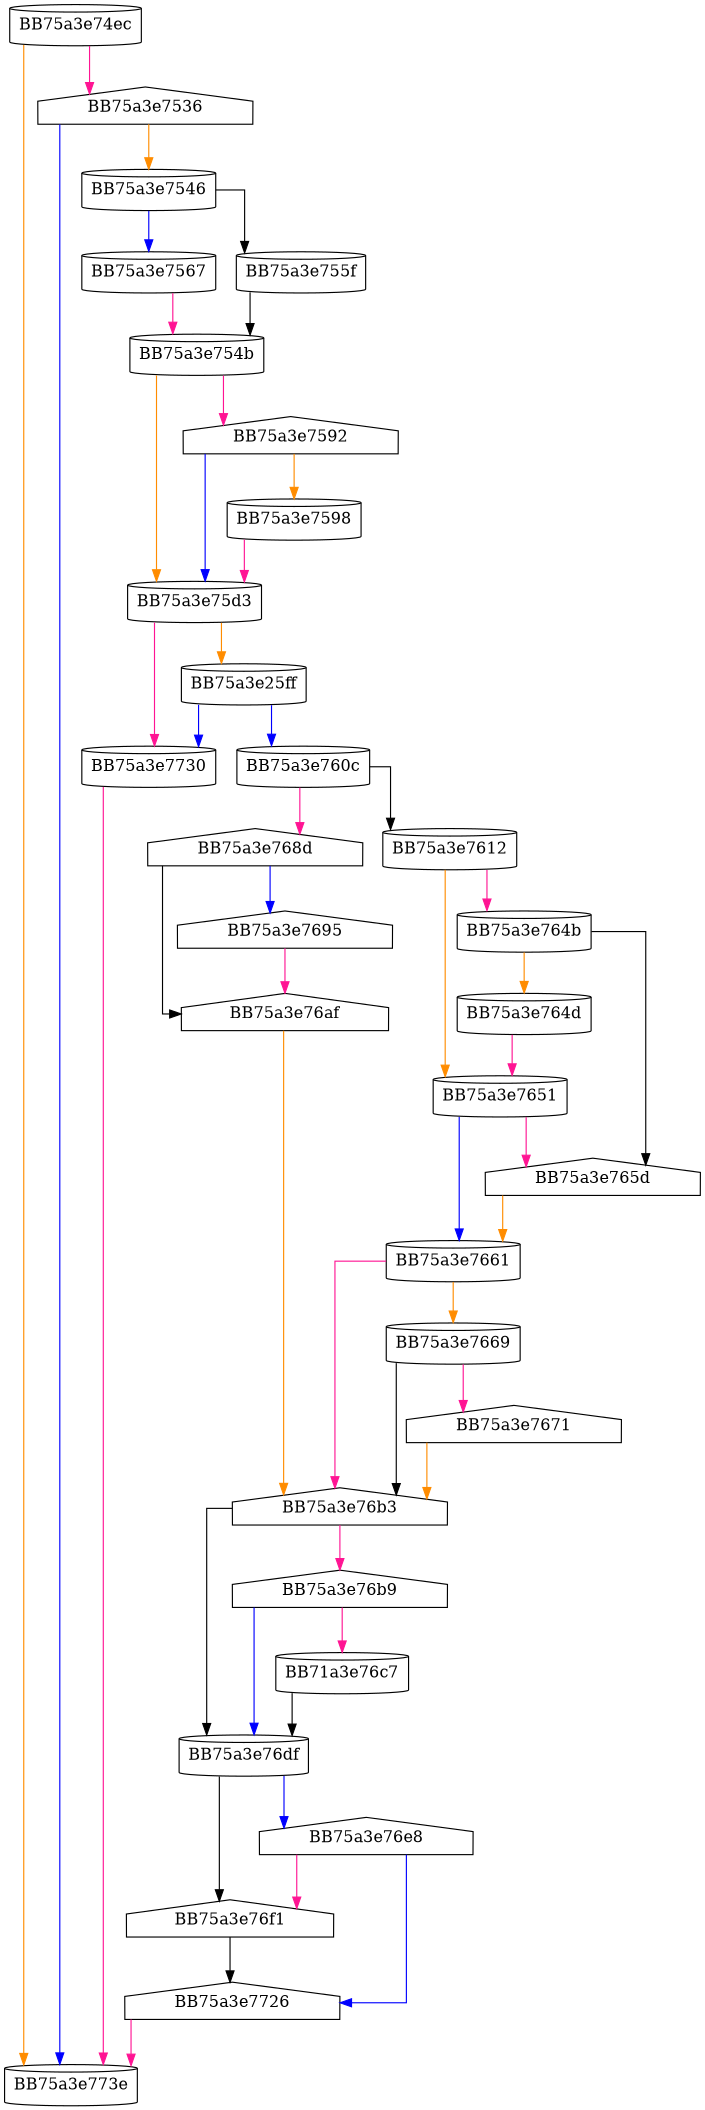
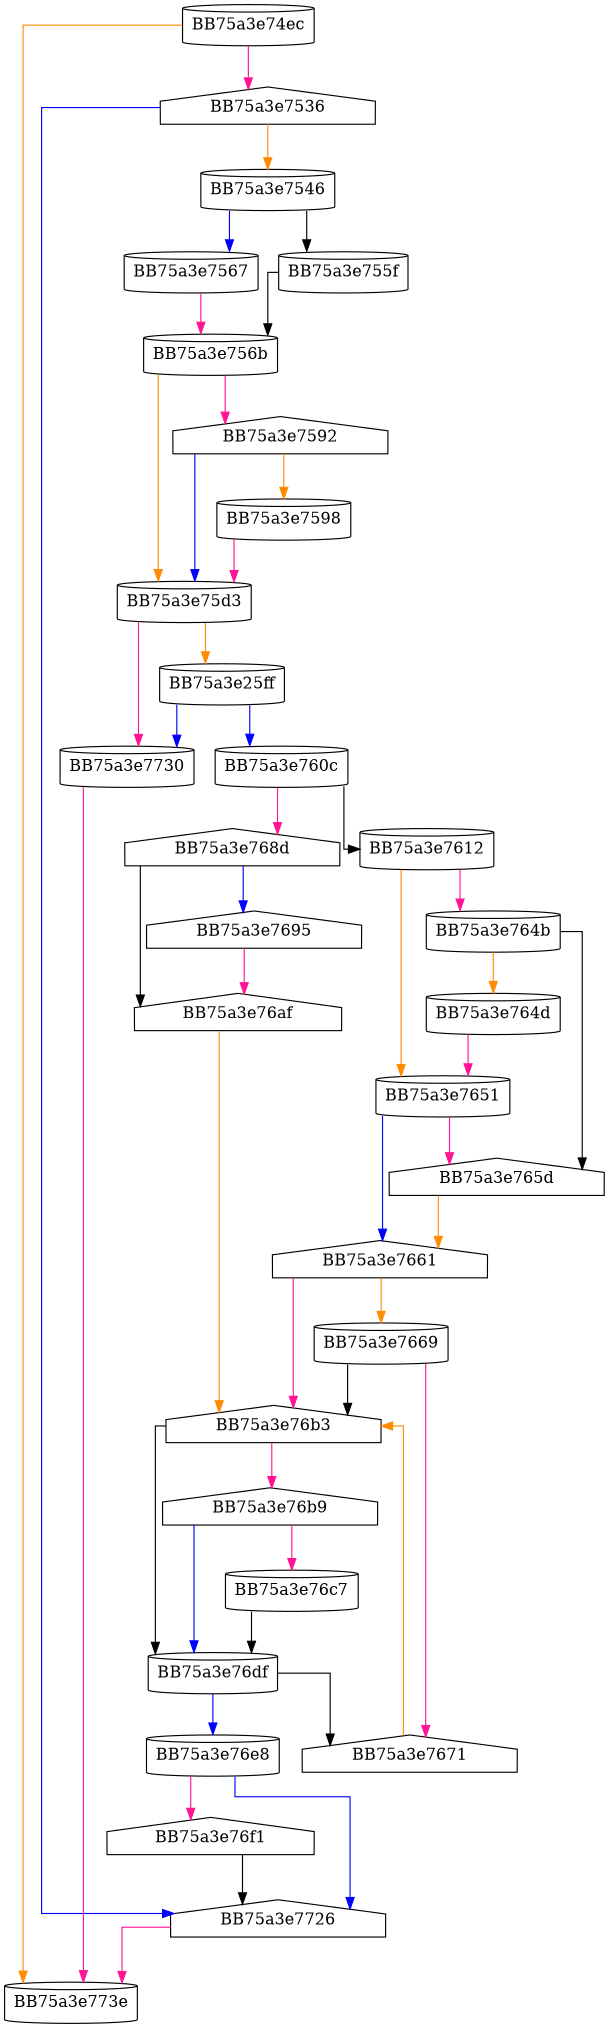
node "BB75a3e754b": label "BB75a3e754b" -> "BB75a3e756b"
edge "BB75a3e7536" -> "BB75a3e773e": now "BB75a3e7536" -> "BB75a3e7726"
node "BB75a3e7661": shape cylinder -> house
node "BB71a3e76c7": label "BB71a3e76c7" -> "BB75a3e76c7"
edge "BB75a3e76df" -> "BB75a3e76f1": now "BB75a3e76df" -> "BB75a3e7671"
node "BB75a3e76e8": shape house -> cylinder
